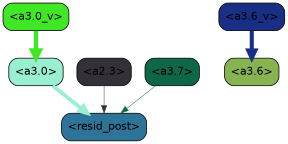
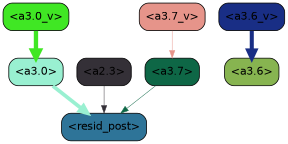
node "<a3.7_v>": added
